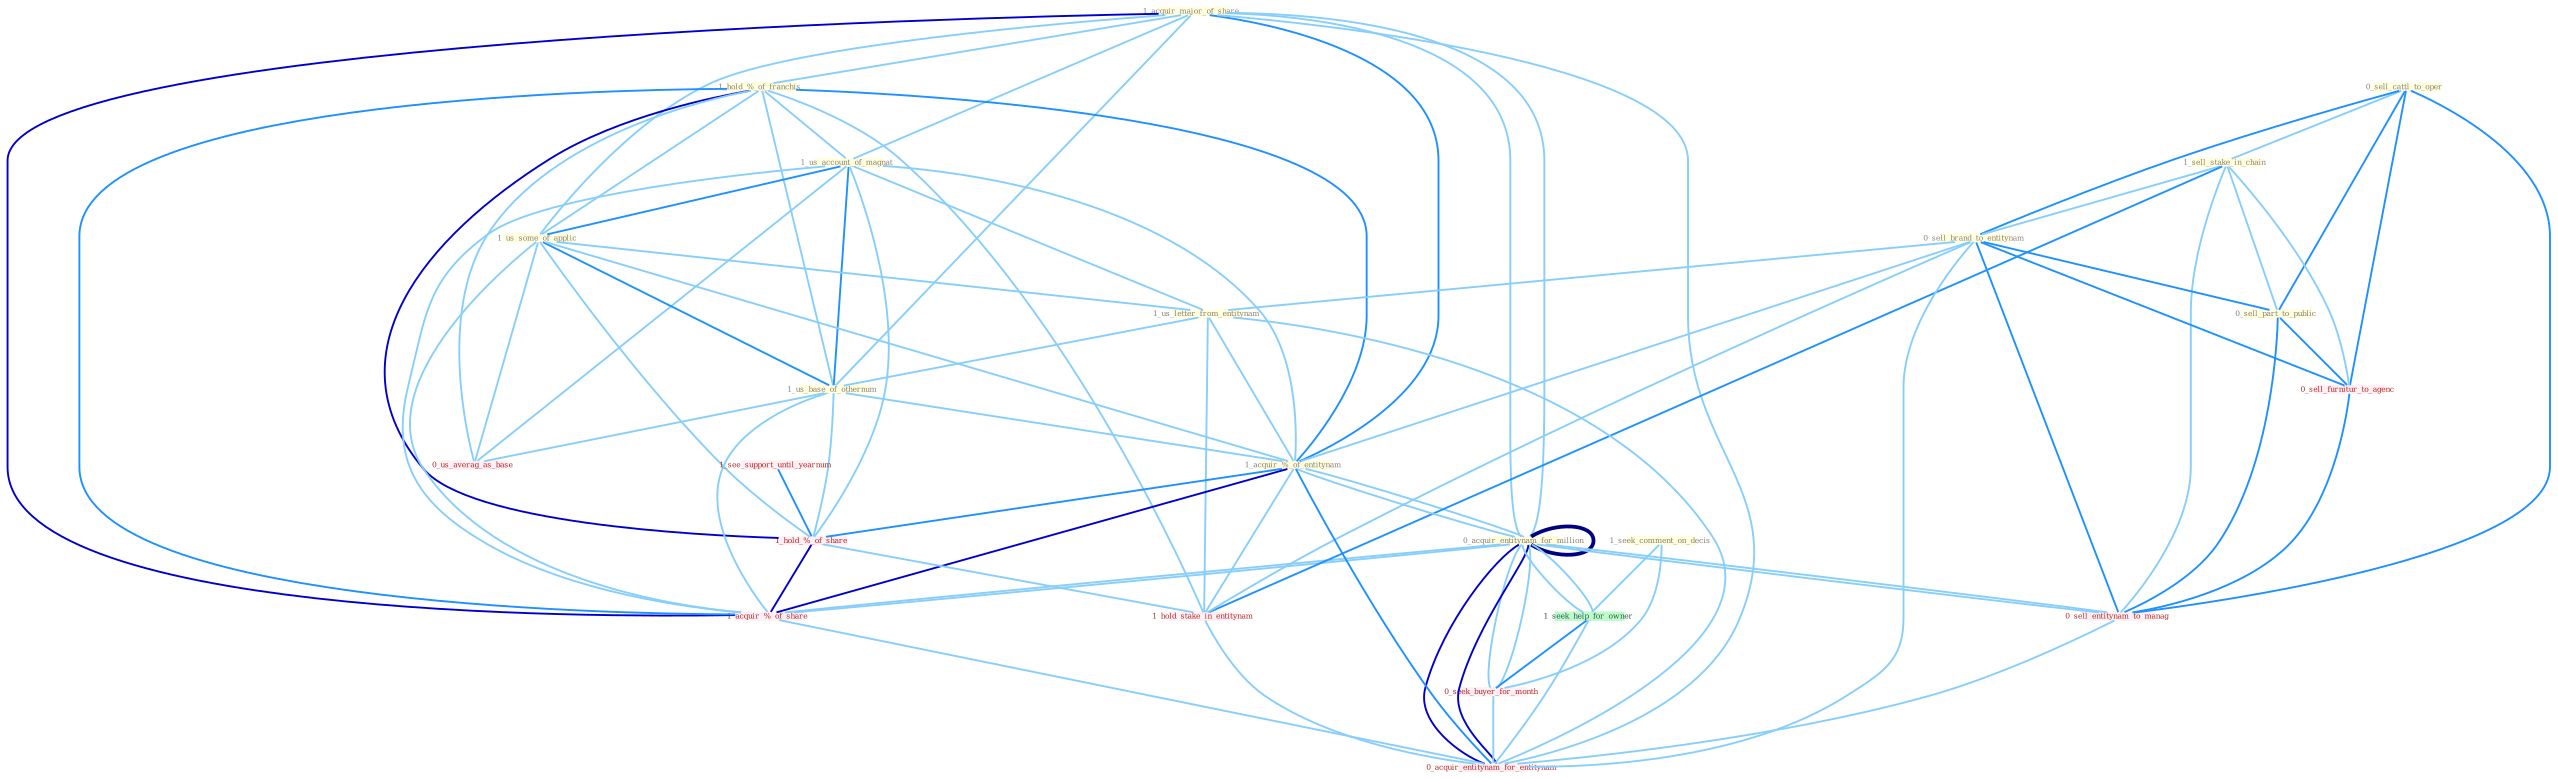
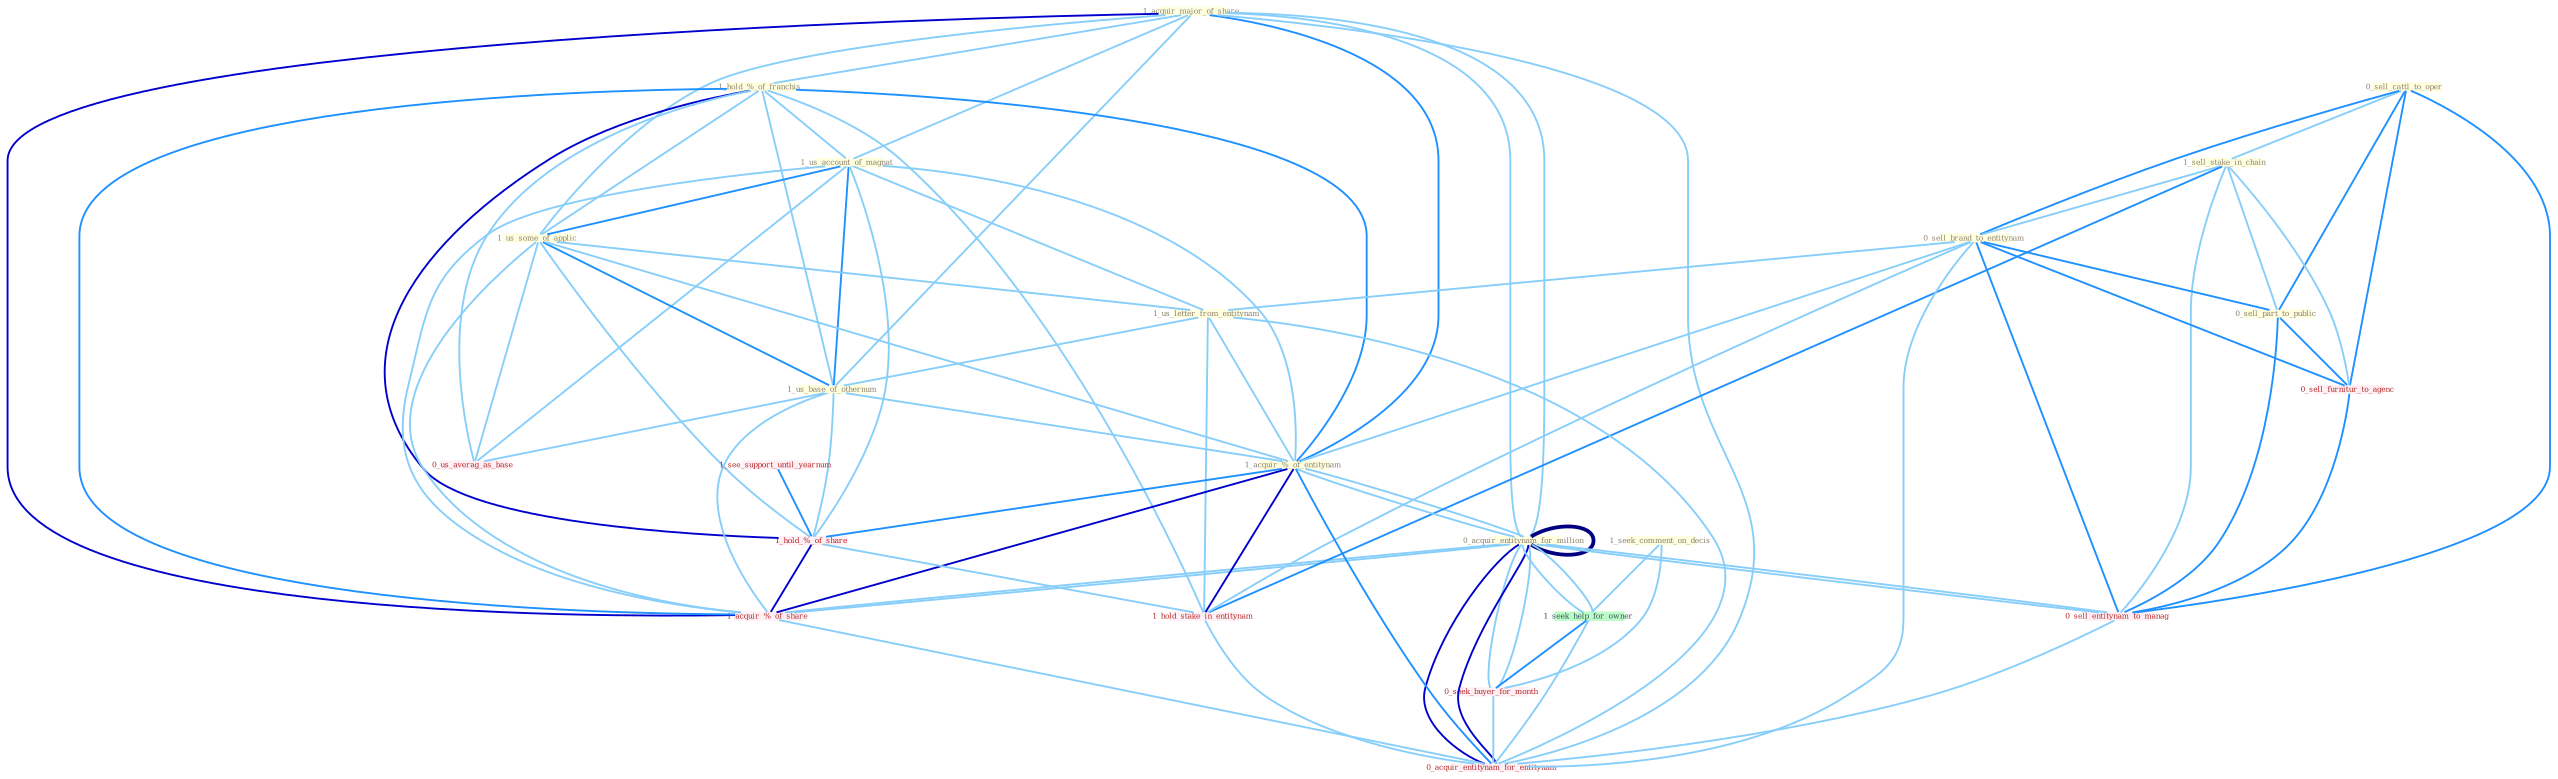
edge "1_acquir_%_of_entitynam" -- "1_hold_stake_in_entitynam": color #87cefa -> #0000cd
